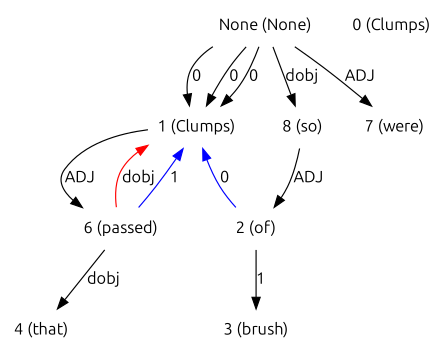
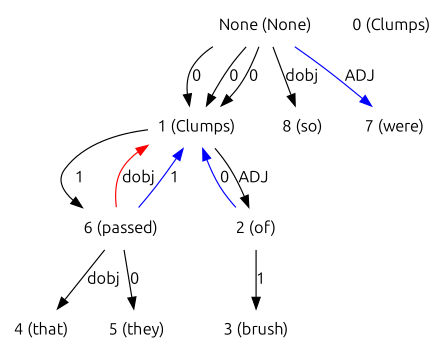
edge "None (None)" -> "7 (were)": color black -> blue
edge "8 (so)" -> "2 (of)": now "1 (Clumps)" -> "2 (of)"
edge "1 (Clumps)" -> "6 (passed)": label "ADJ" -> "1"
node "5 (they)": added
